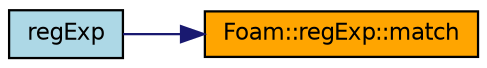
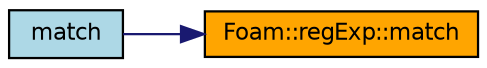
node "regExp": label "regExp" -> "match"
